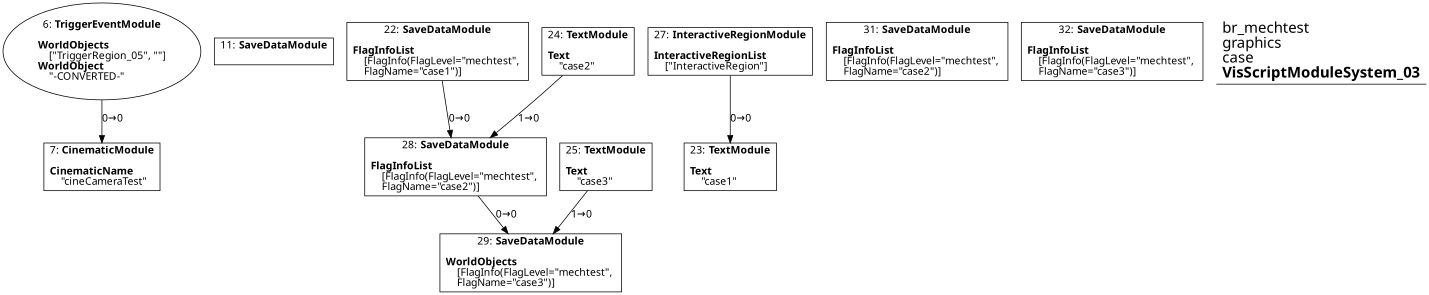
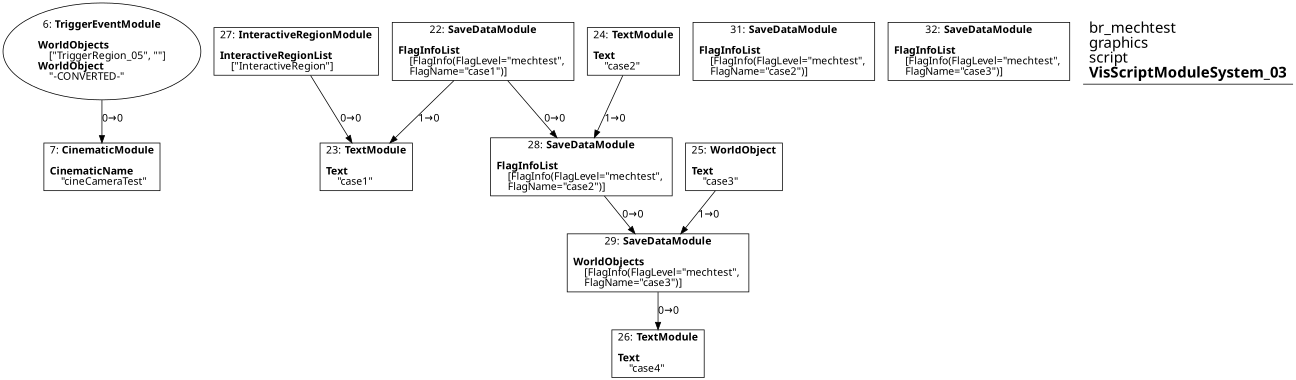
node "11:": removed
node "br_mechtest": text "case" -> "script"
edge "22:" -> "23:": added, label "1→0"
node "25:": text "TextModule" -> "WorldObject"
node "26:": added
